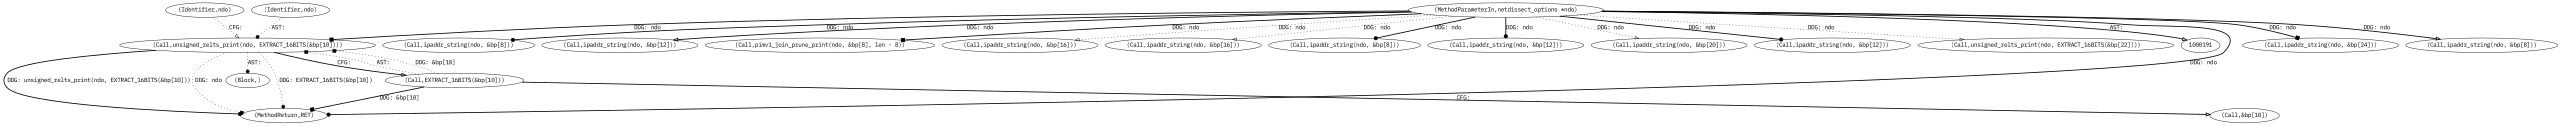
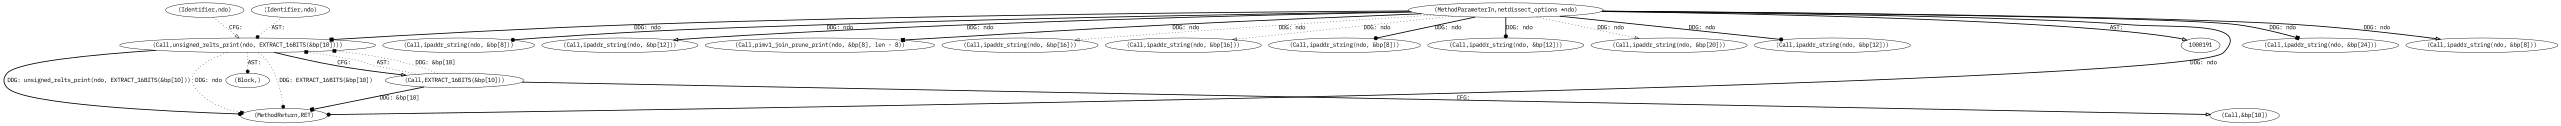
node "(Call,unsigned_relts_print(ndo, EXTRACT_16BITS(&bp[22])))": removed
